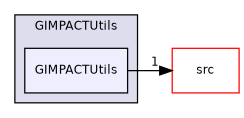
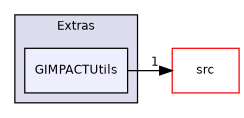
cluster "GIMPACTUtils": label "GIMPACTUtils" -> "Extras"
